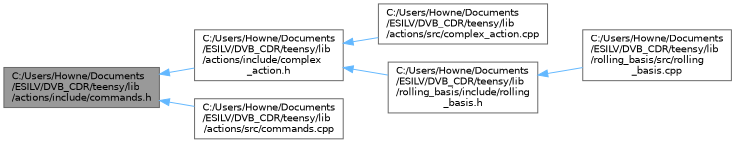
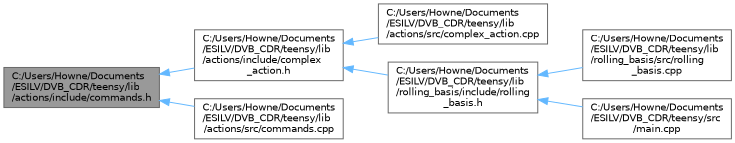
node "C:/Users/Howne/Documents /ESILV/DVB_CDR/teensy/src /main.cpp": added
